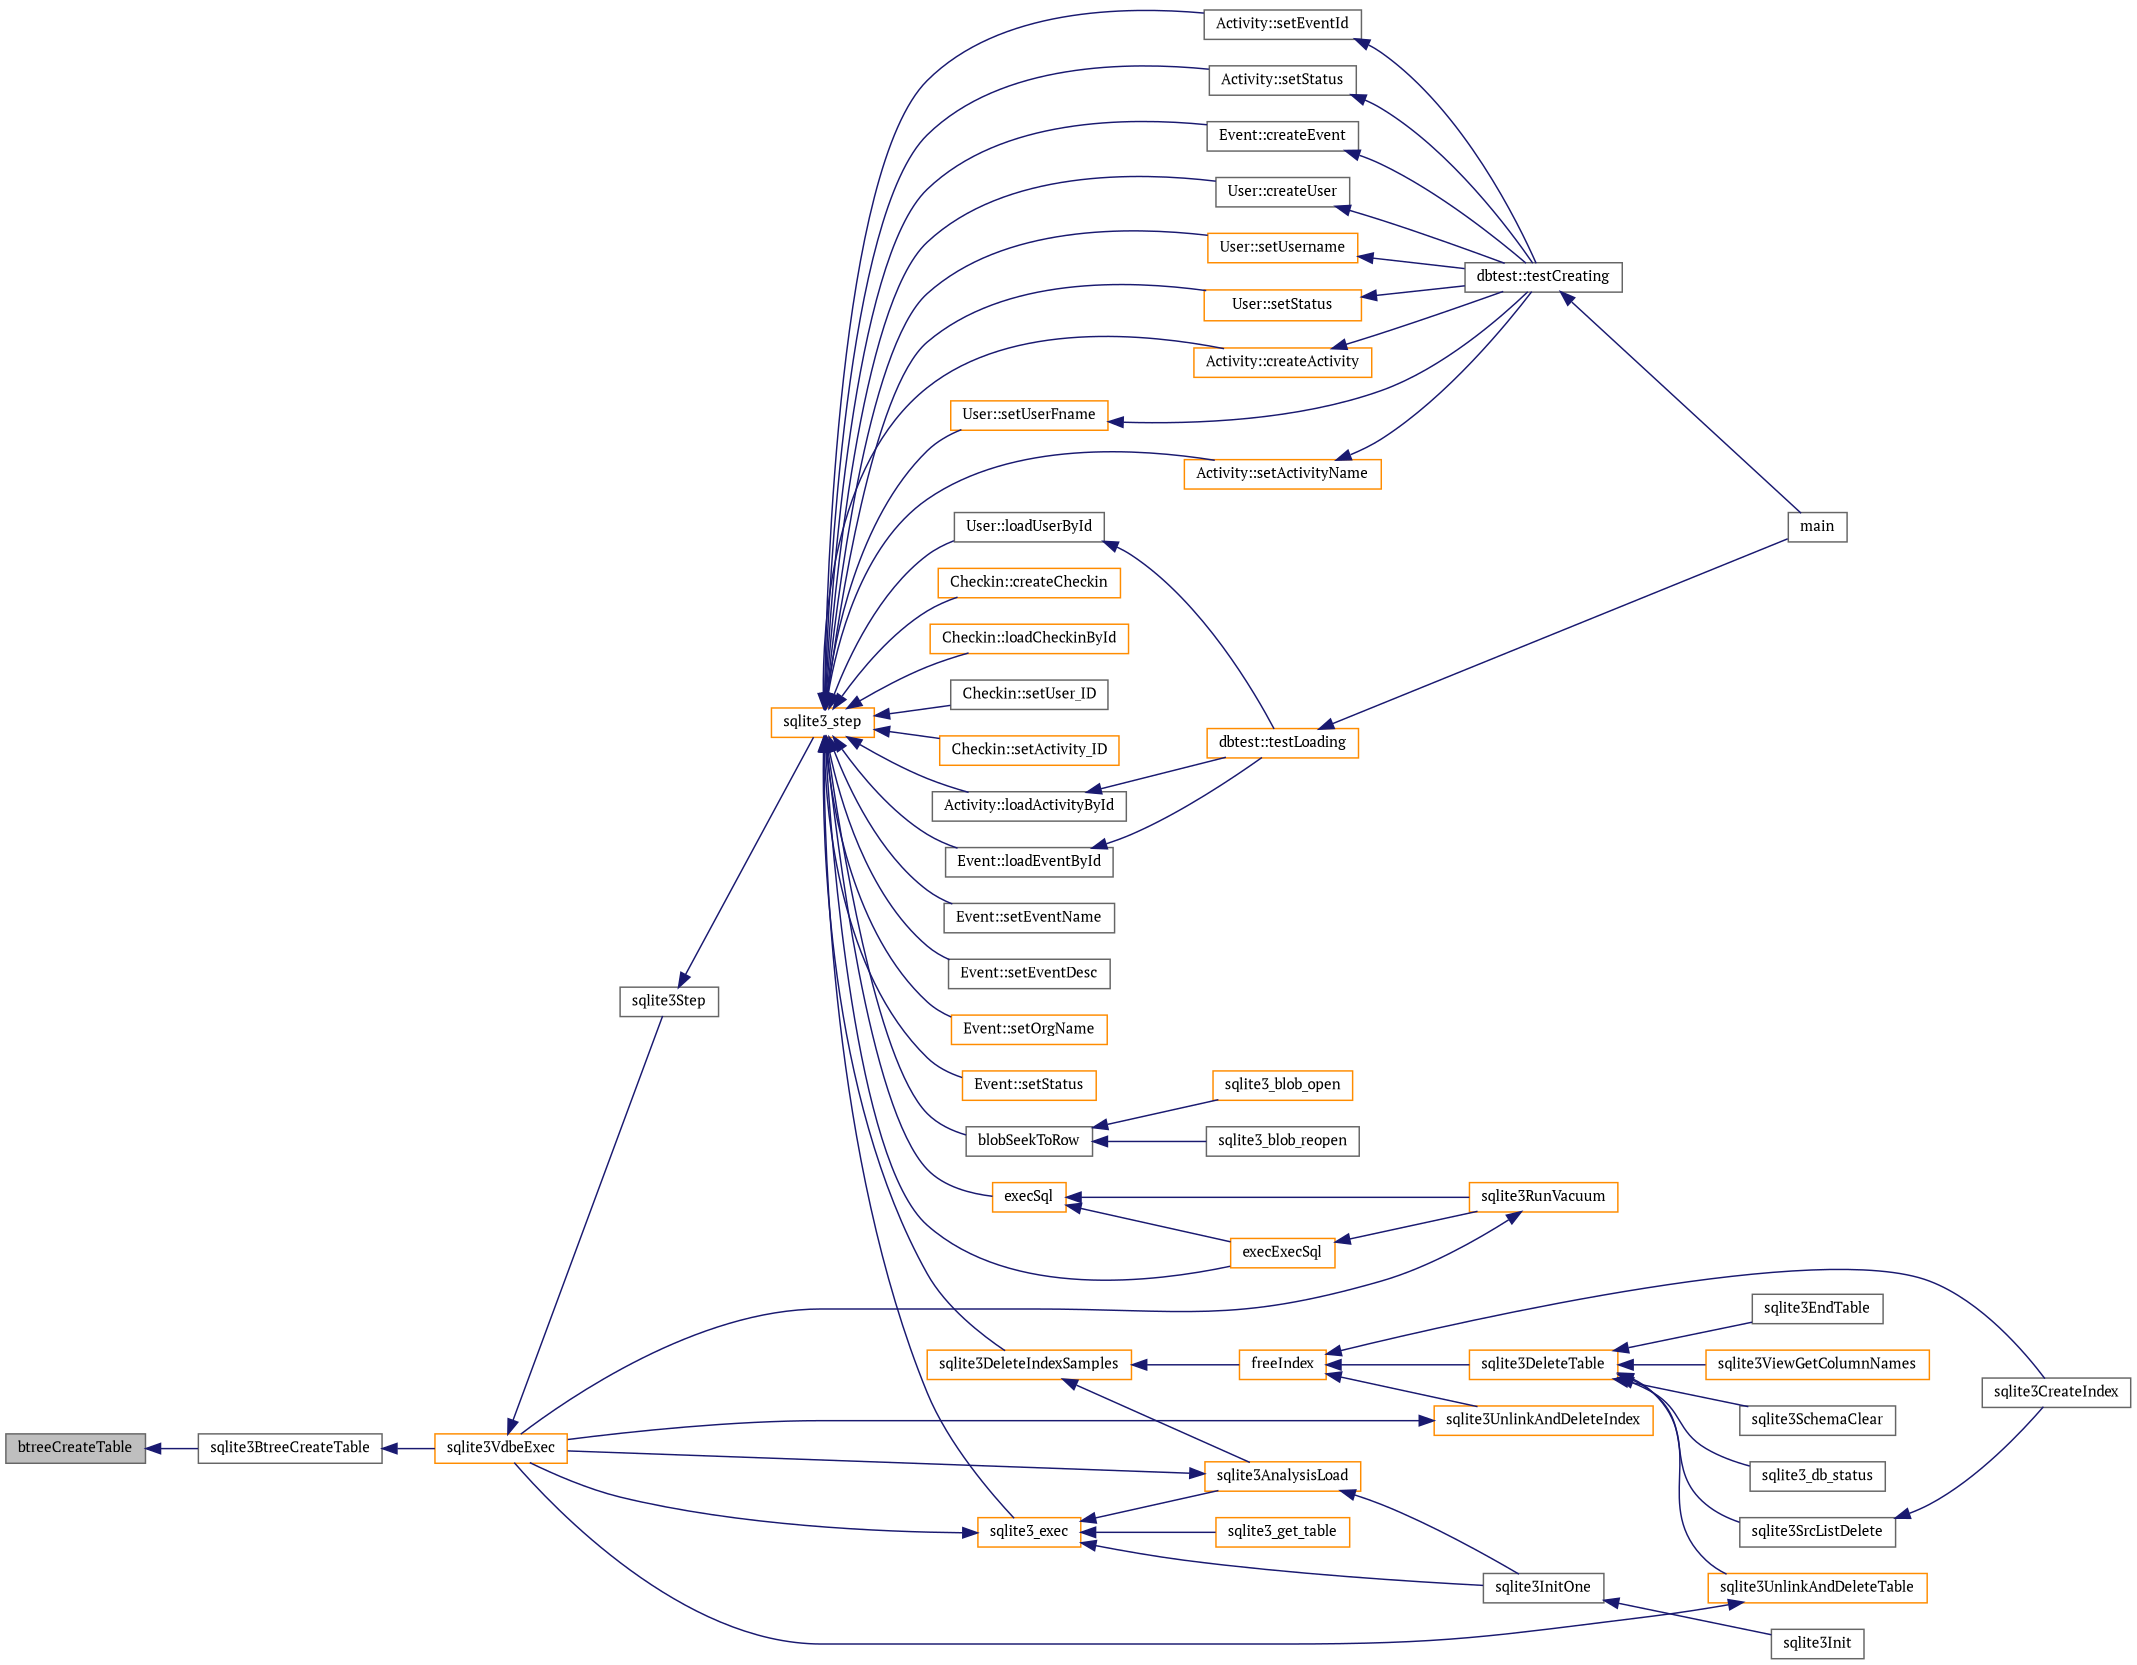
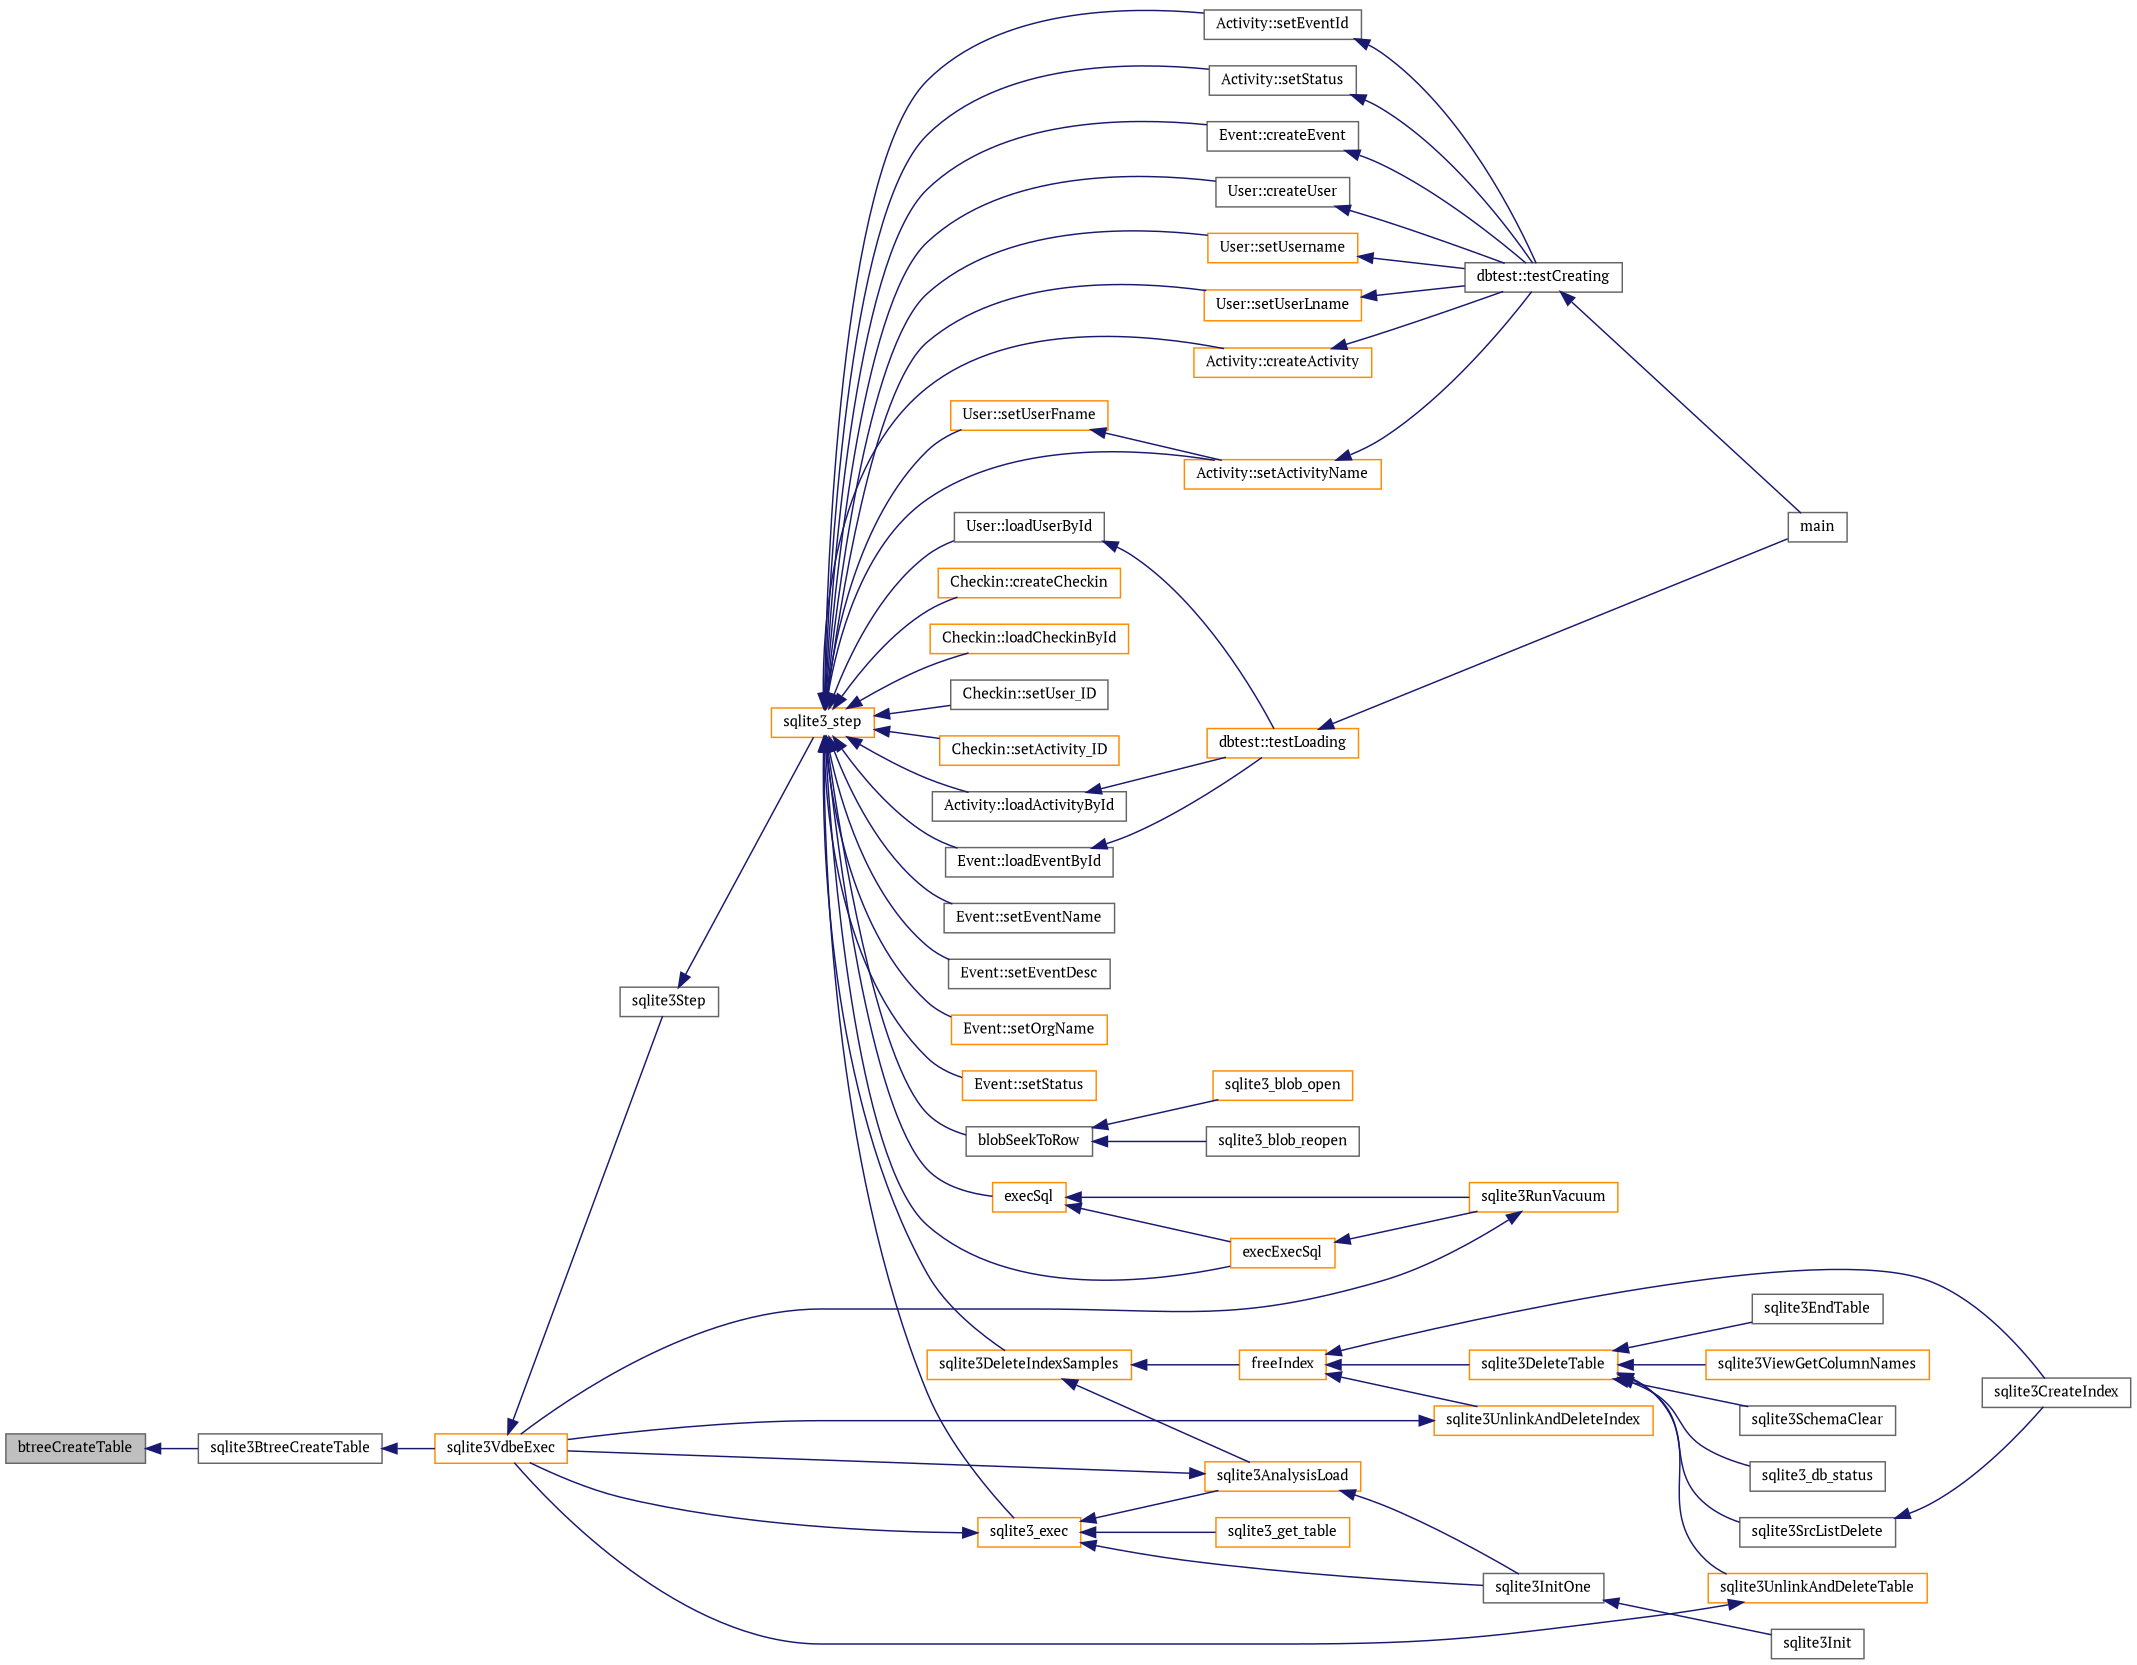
node "User::setStatus": label "User::setStatus" -> "User::setUserLname"
edge "dbtest::testCreating" -> "User::setUserFname": now "Activity::setActivityName" -> "User::setUserFname"
